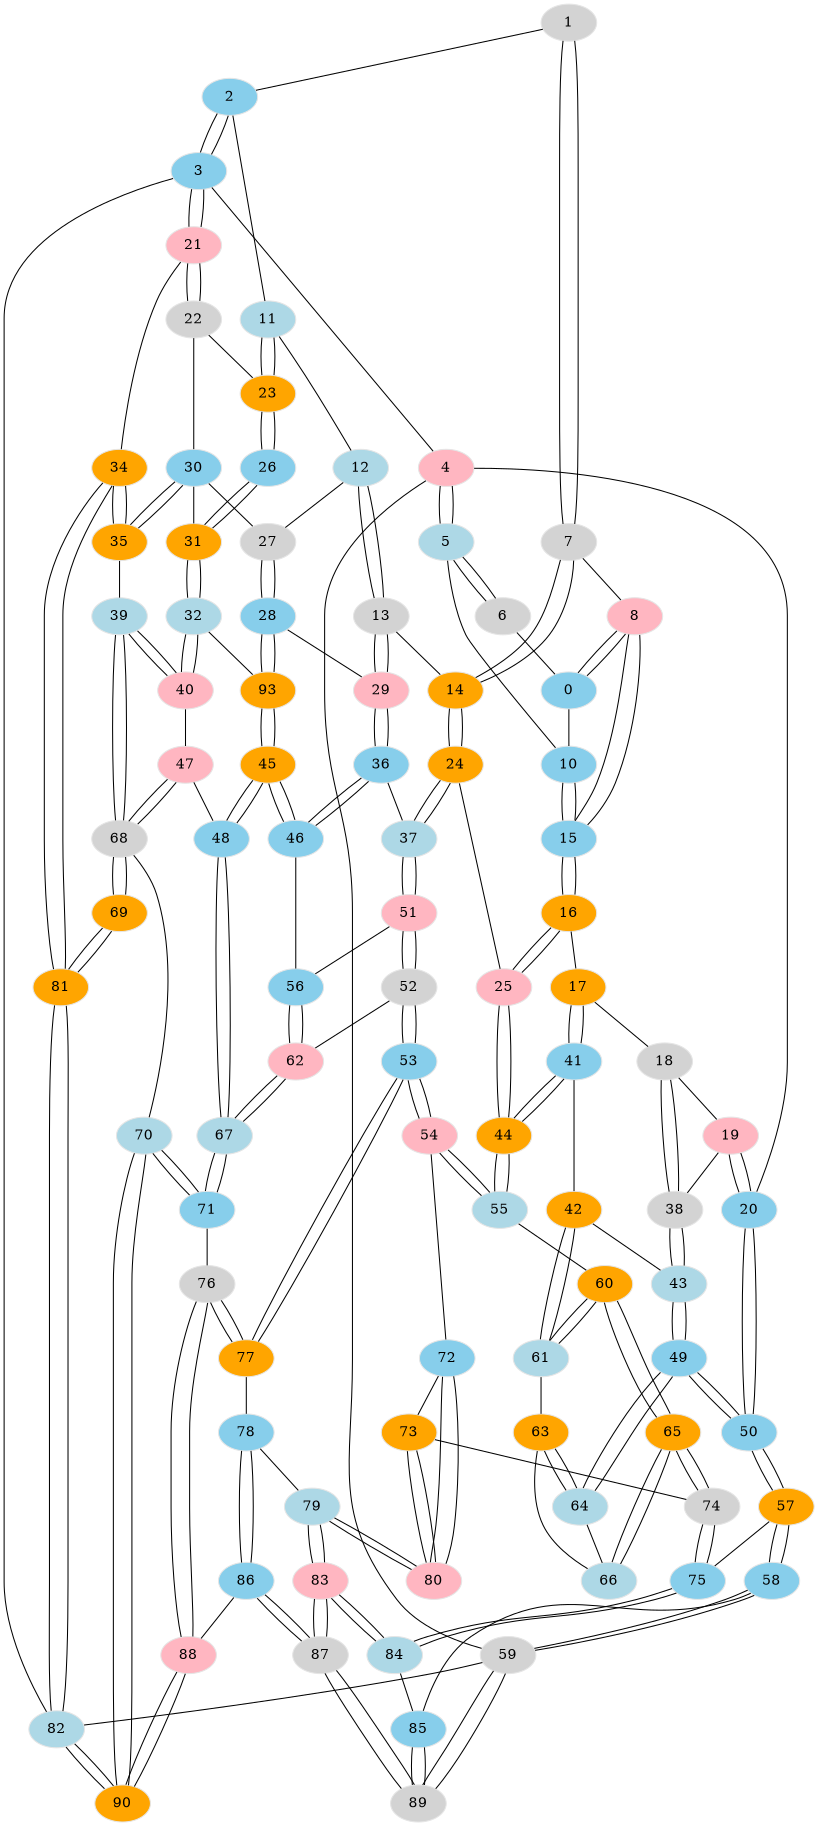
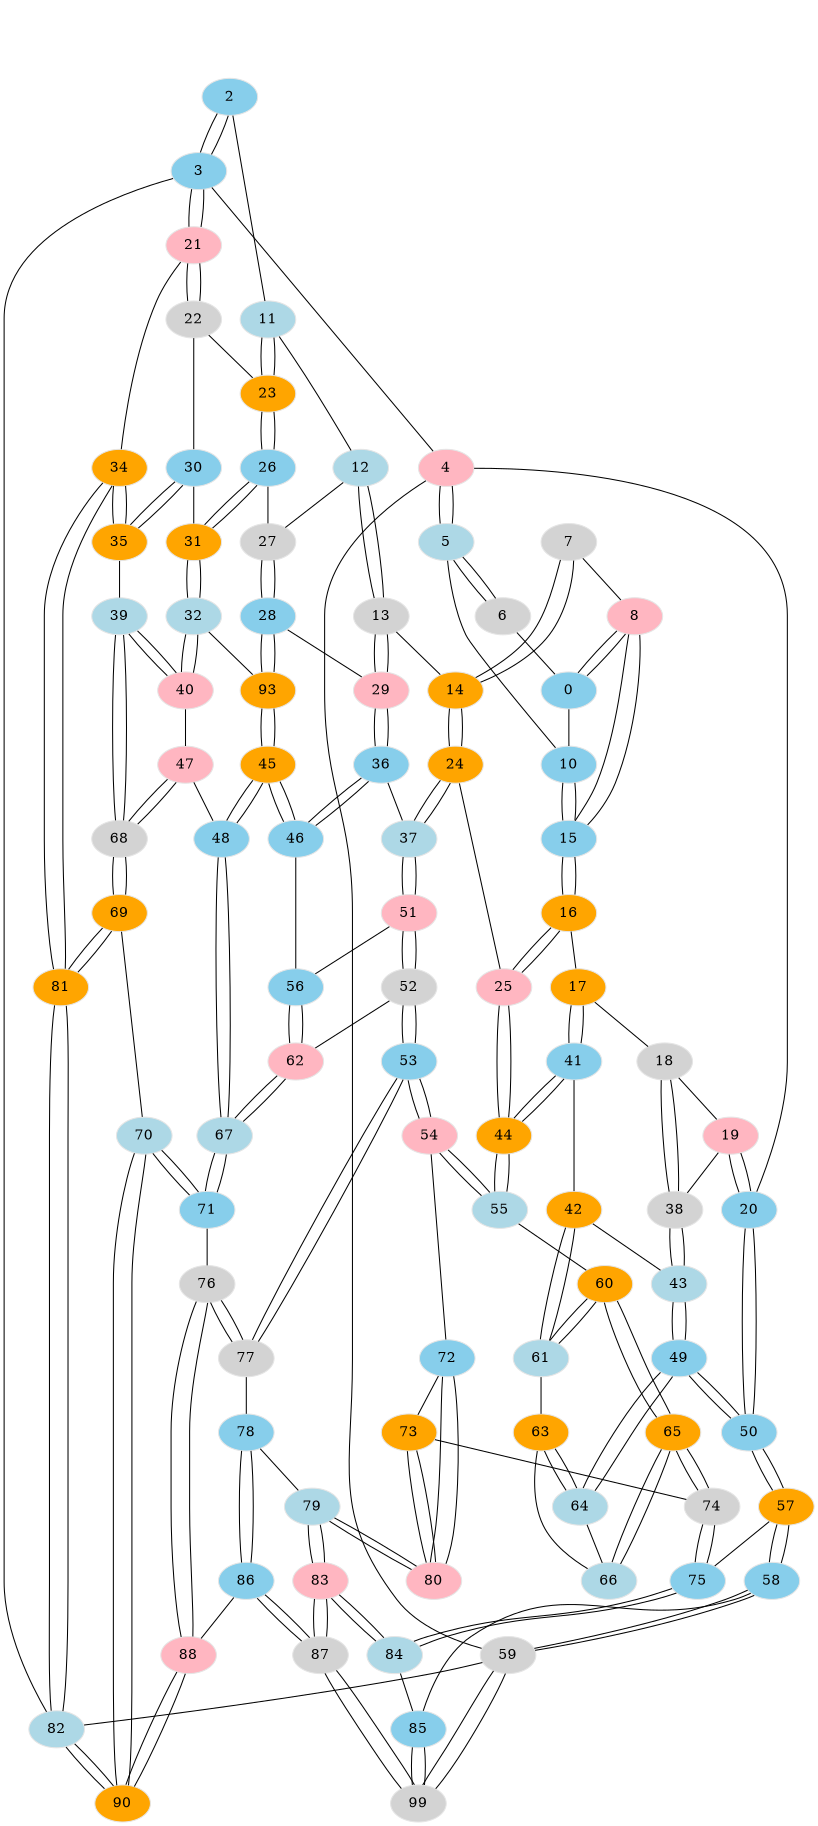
node "1": removed
edge "30" -- "27": now "26" -- "27"
edge "68" -- "70": now "69" -- "70"
node "77": fillcolor orange -> lightgrey
node "89": label "89" -> "99"
